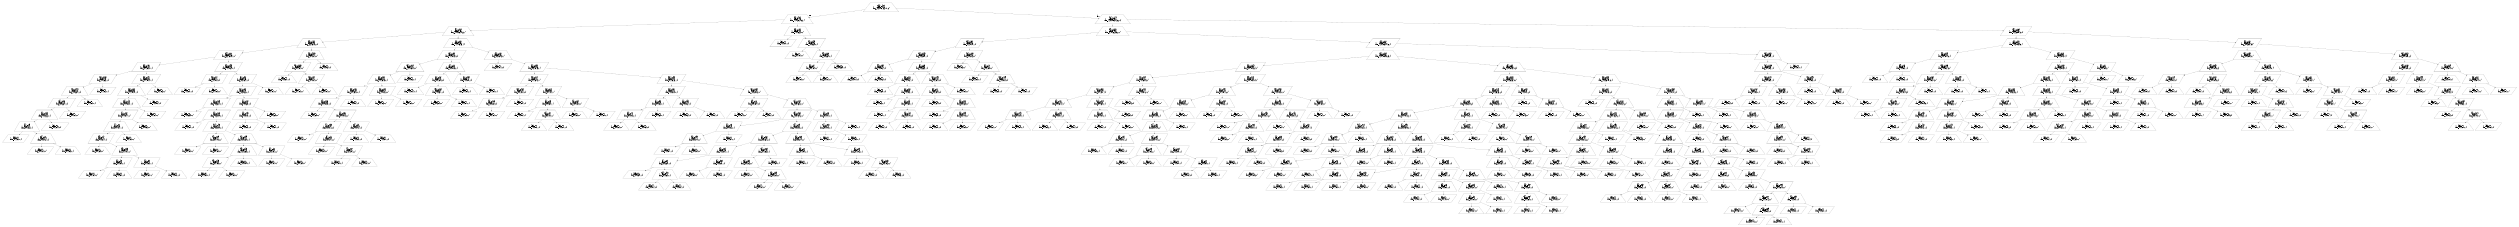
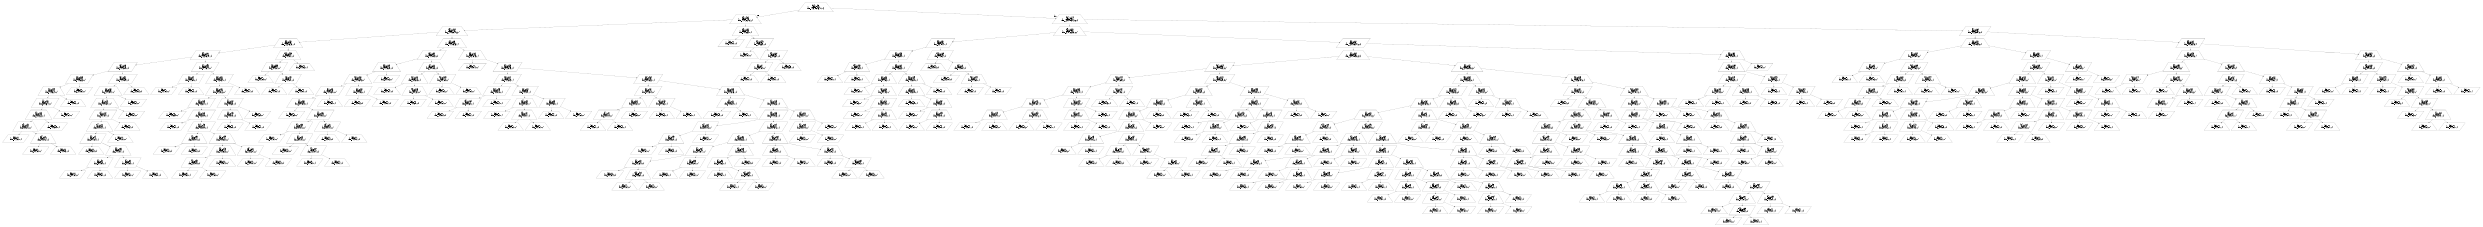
node "gini = 0.0 samples = 25 value = [0, 0, 0, 0, 25, 0]": removed
node "gini = 0.0 samples = 20 value = [0, 0, 0, 20, 0, 0]": removed
